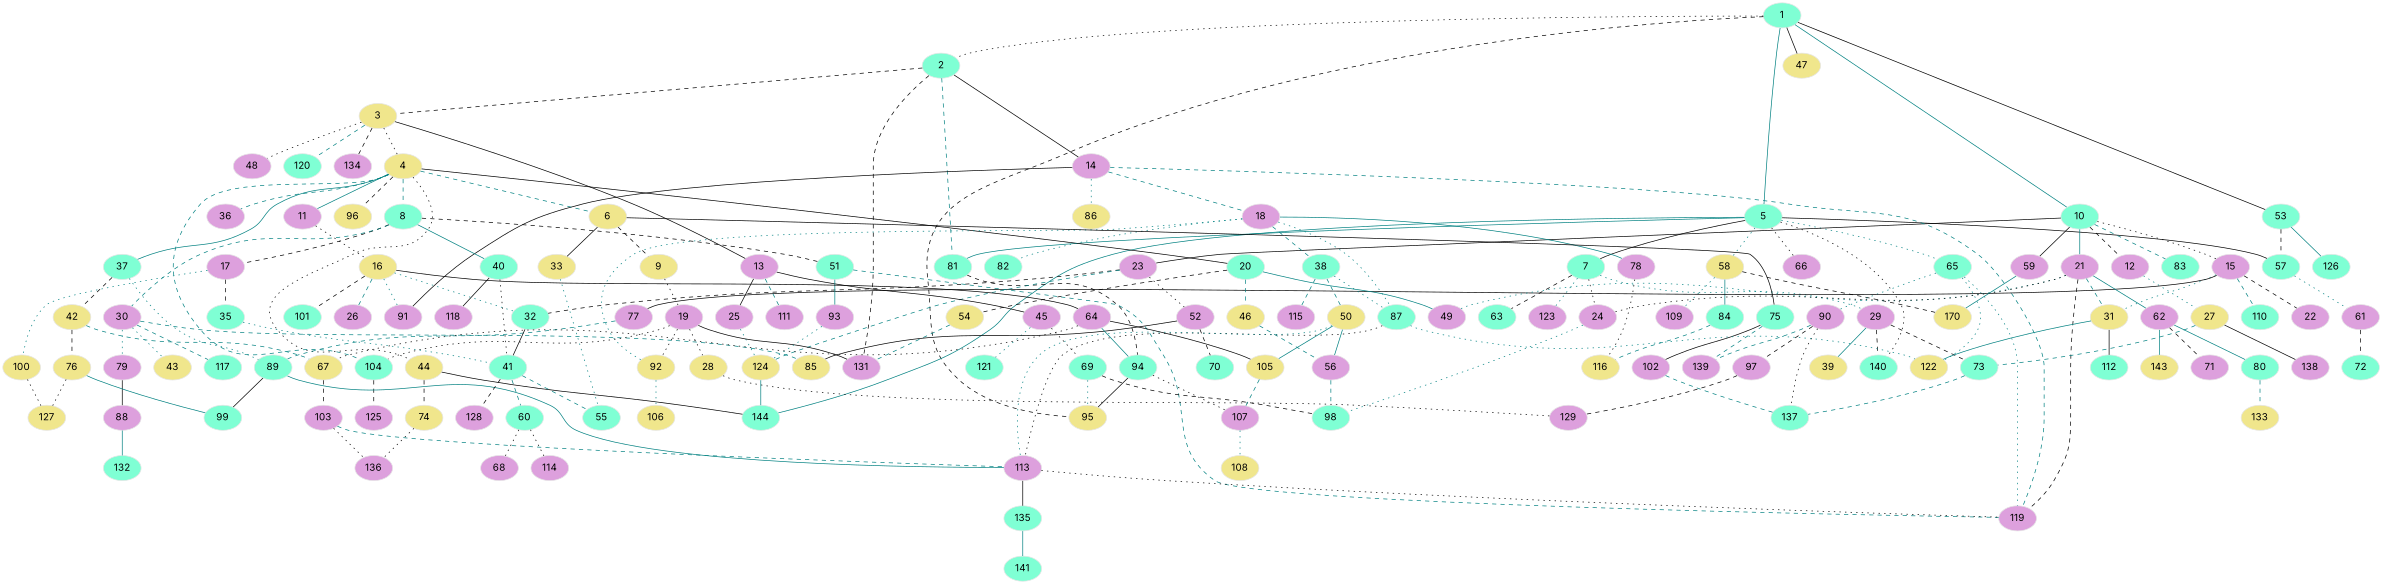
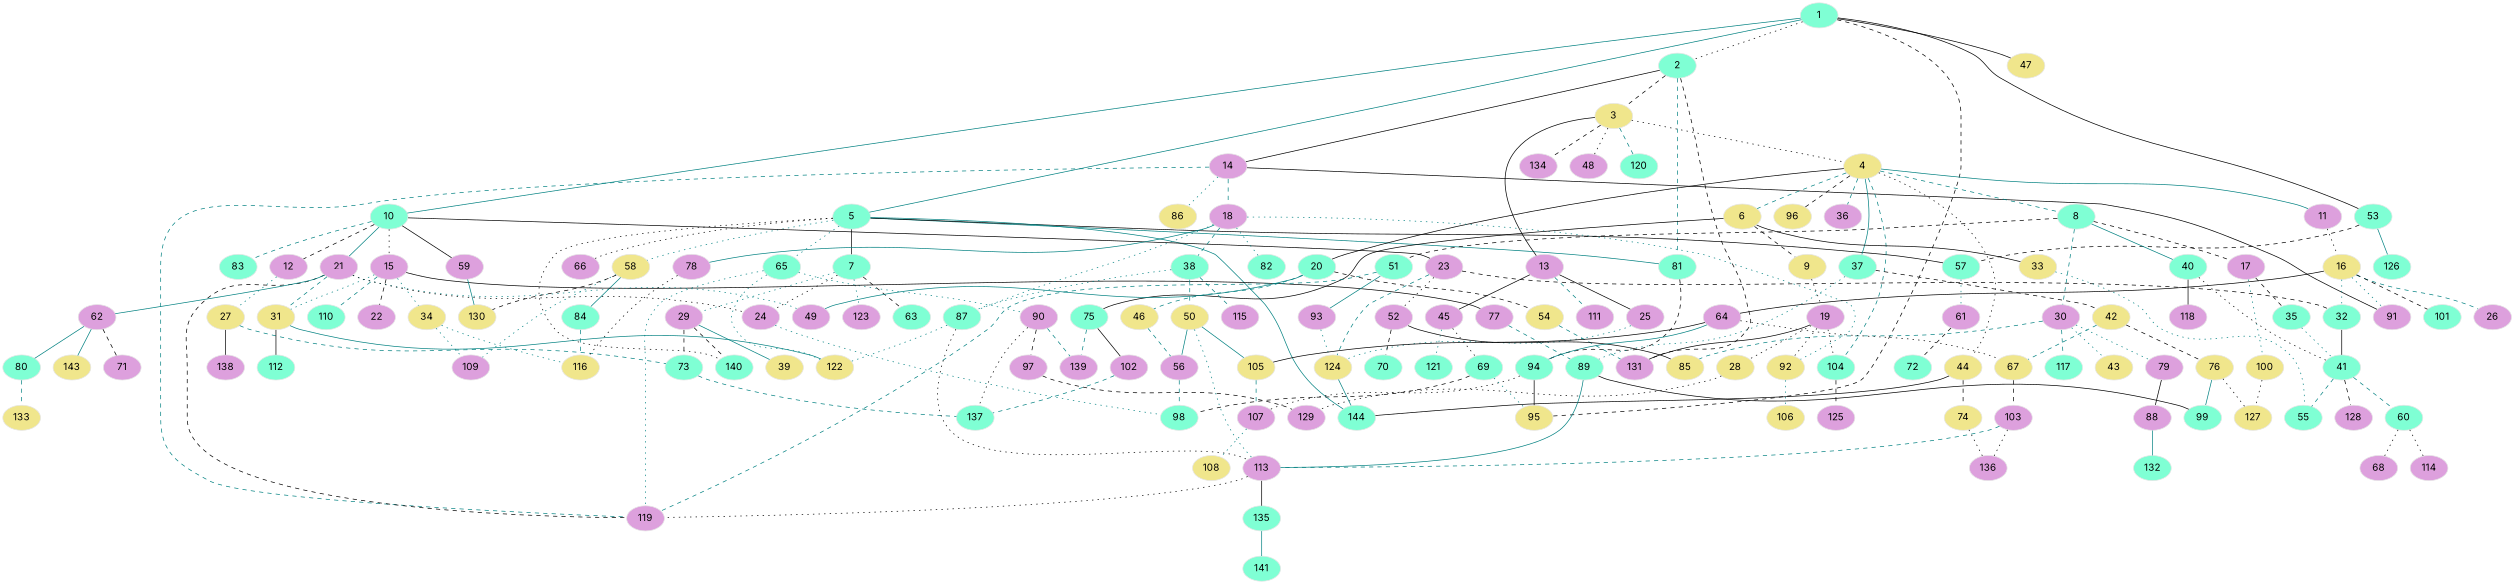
node "34": added
node "170": label "170" -> "130"
